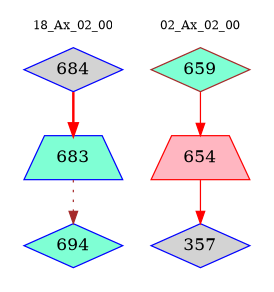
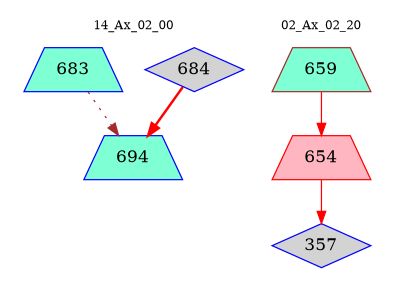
cluster "18_Ax_02_00": label "18_Ax_02_00" -> "14_Ax_02_00"
cluster "02_Ax_02_00": label "02_Ax_02_00" -> "02_Ax_02_20"
node "659": shape diamond -> trapezium
edge "684" -> "683": now "684" -> "694"
node "694": shape diamond -> trapezium
